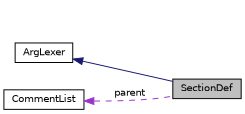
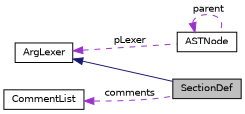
node "ASTNode": added
edge "SectionDef" -> "CommentList": label " parent" -> " comments"
